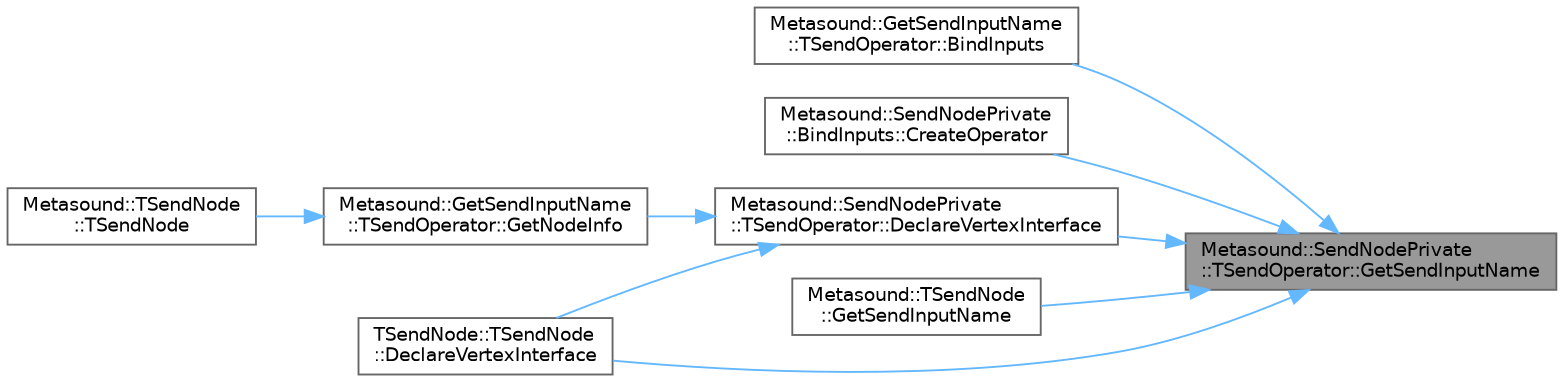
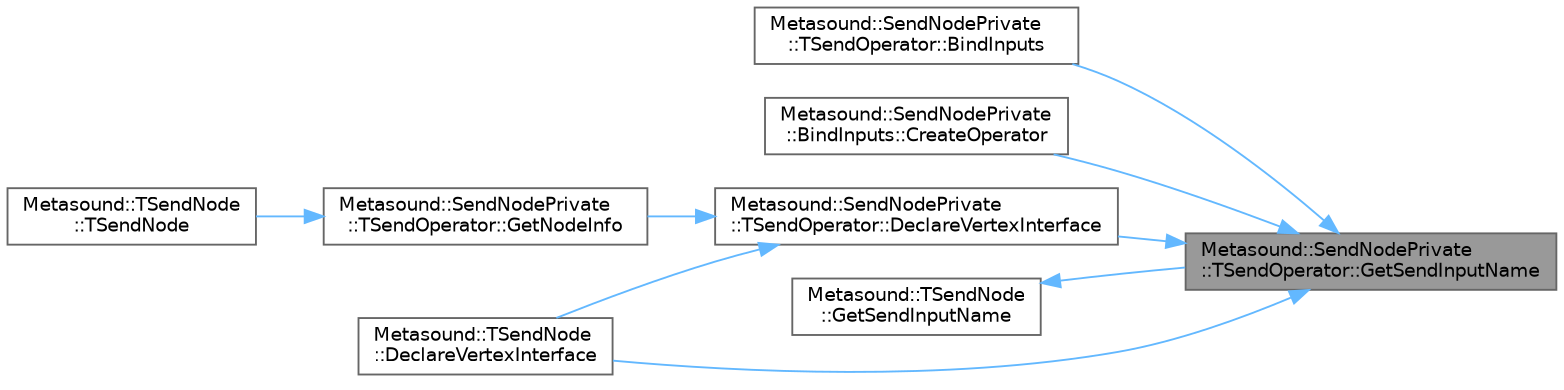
node "Metasound::GetSendInputName ::TSendOperator::BindInputs": label "Metasound::GetSendInputName ::TSendOperator::BindInputs" -> "Metasound::SendNodePrivate ::TSendOperator::BindInputs"
node "Metasound::GetSendInputName ::TSendOperator::GetNodeInfo": label "Metasound::GetSendInputName ::TSendOperator::GetNodeInfo" -> "Metasound::SendNodePrivate ::TSendOperator::GetNodeInfo"
edge "Metasound::TSendNode ::GetSendInputName" -> "Metasound::SendNodePrivate ::TSendOperator::GetSendInputName": reversed
node "TSendNode::TSendNode ::DeclareVertexInterface": label "TSendNode::TSendNode ::DeclareVertexInterface" -> "Metasound::TSendNode ::DeclareVertexInterface"
